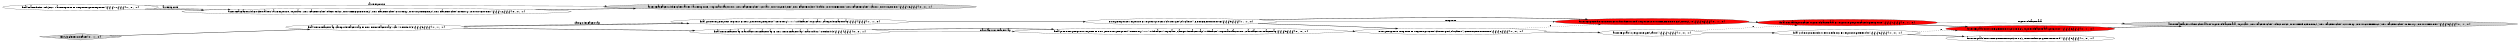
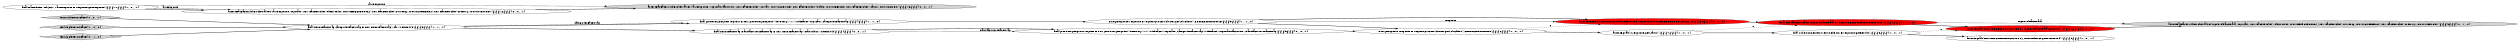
node "testMultiTermsFacet['0', '0', '1']": added
node "testSingleTermsFacet['1', '0', '0']": added
